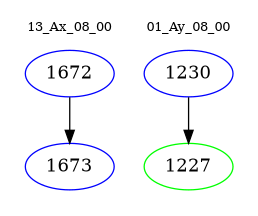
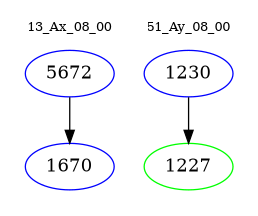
cluster "01_Ay_08_00": label "01_Ay_08_00" -> "51_Ay_08_00"
node "1672": label "1672" -> "5672"
node "1673": label "1673" -> "1670"
